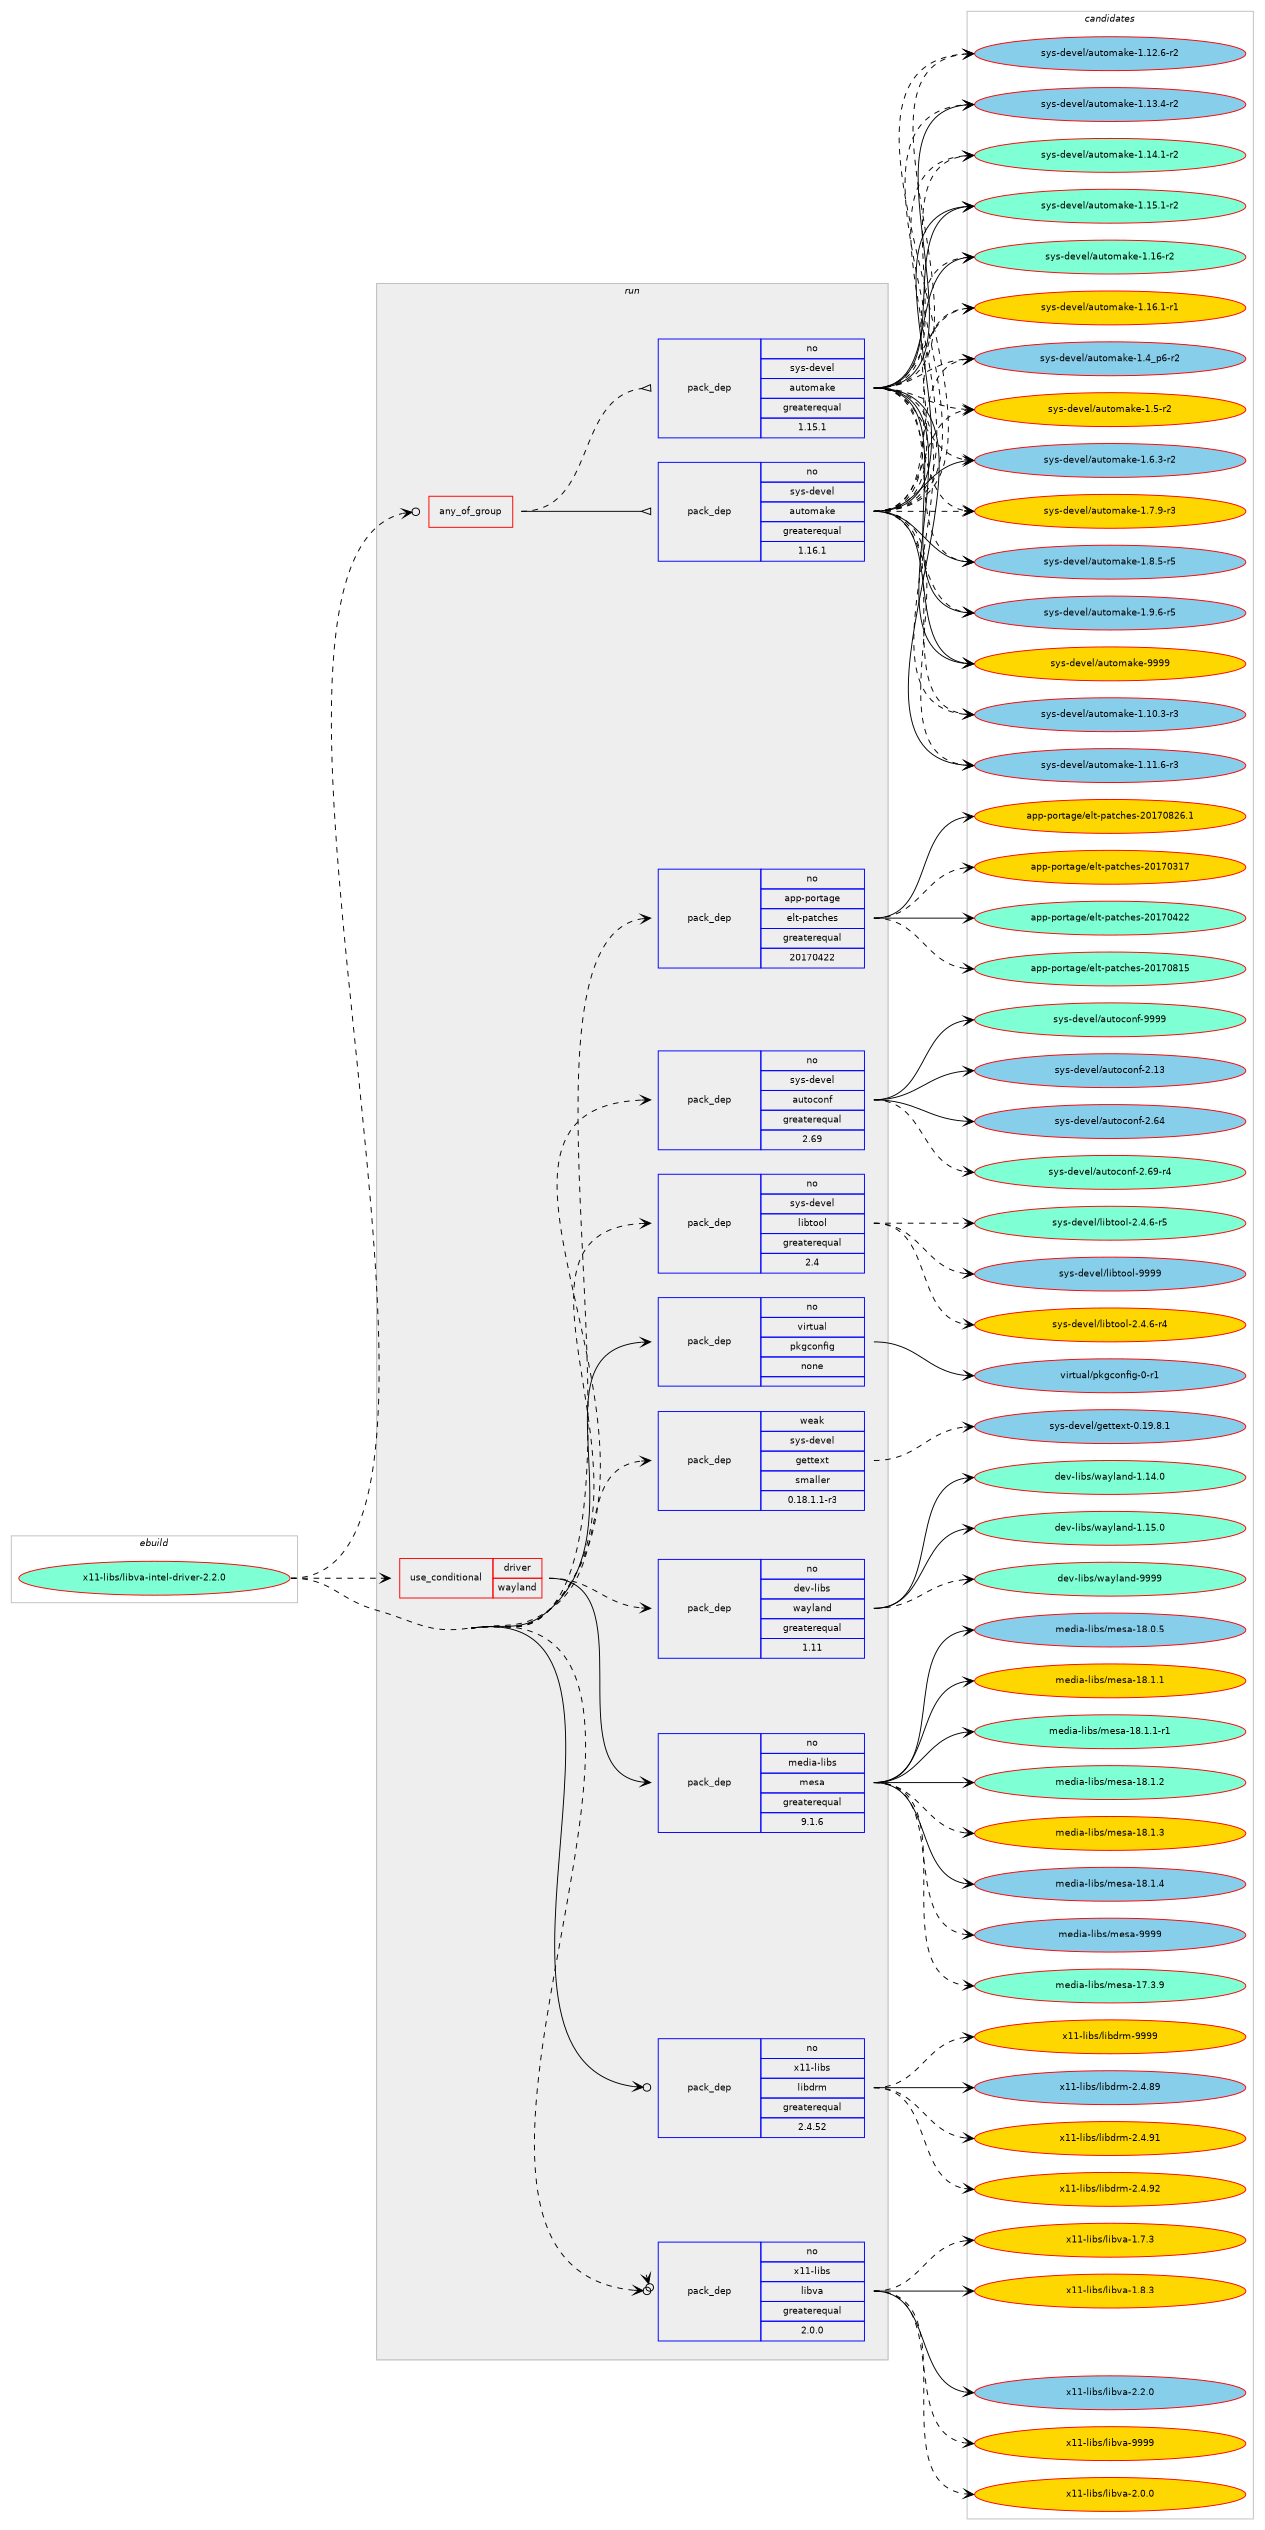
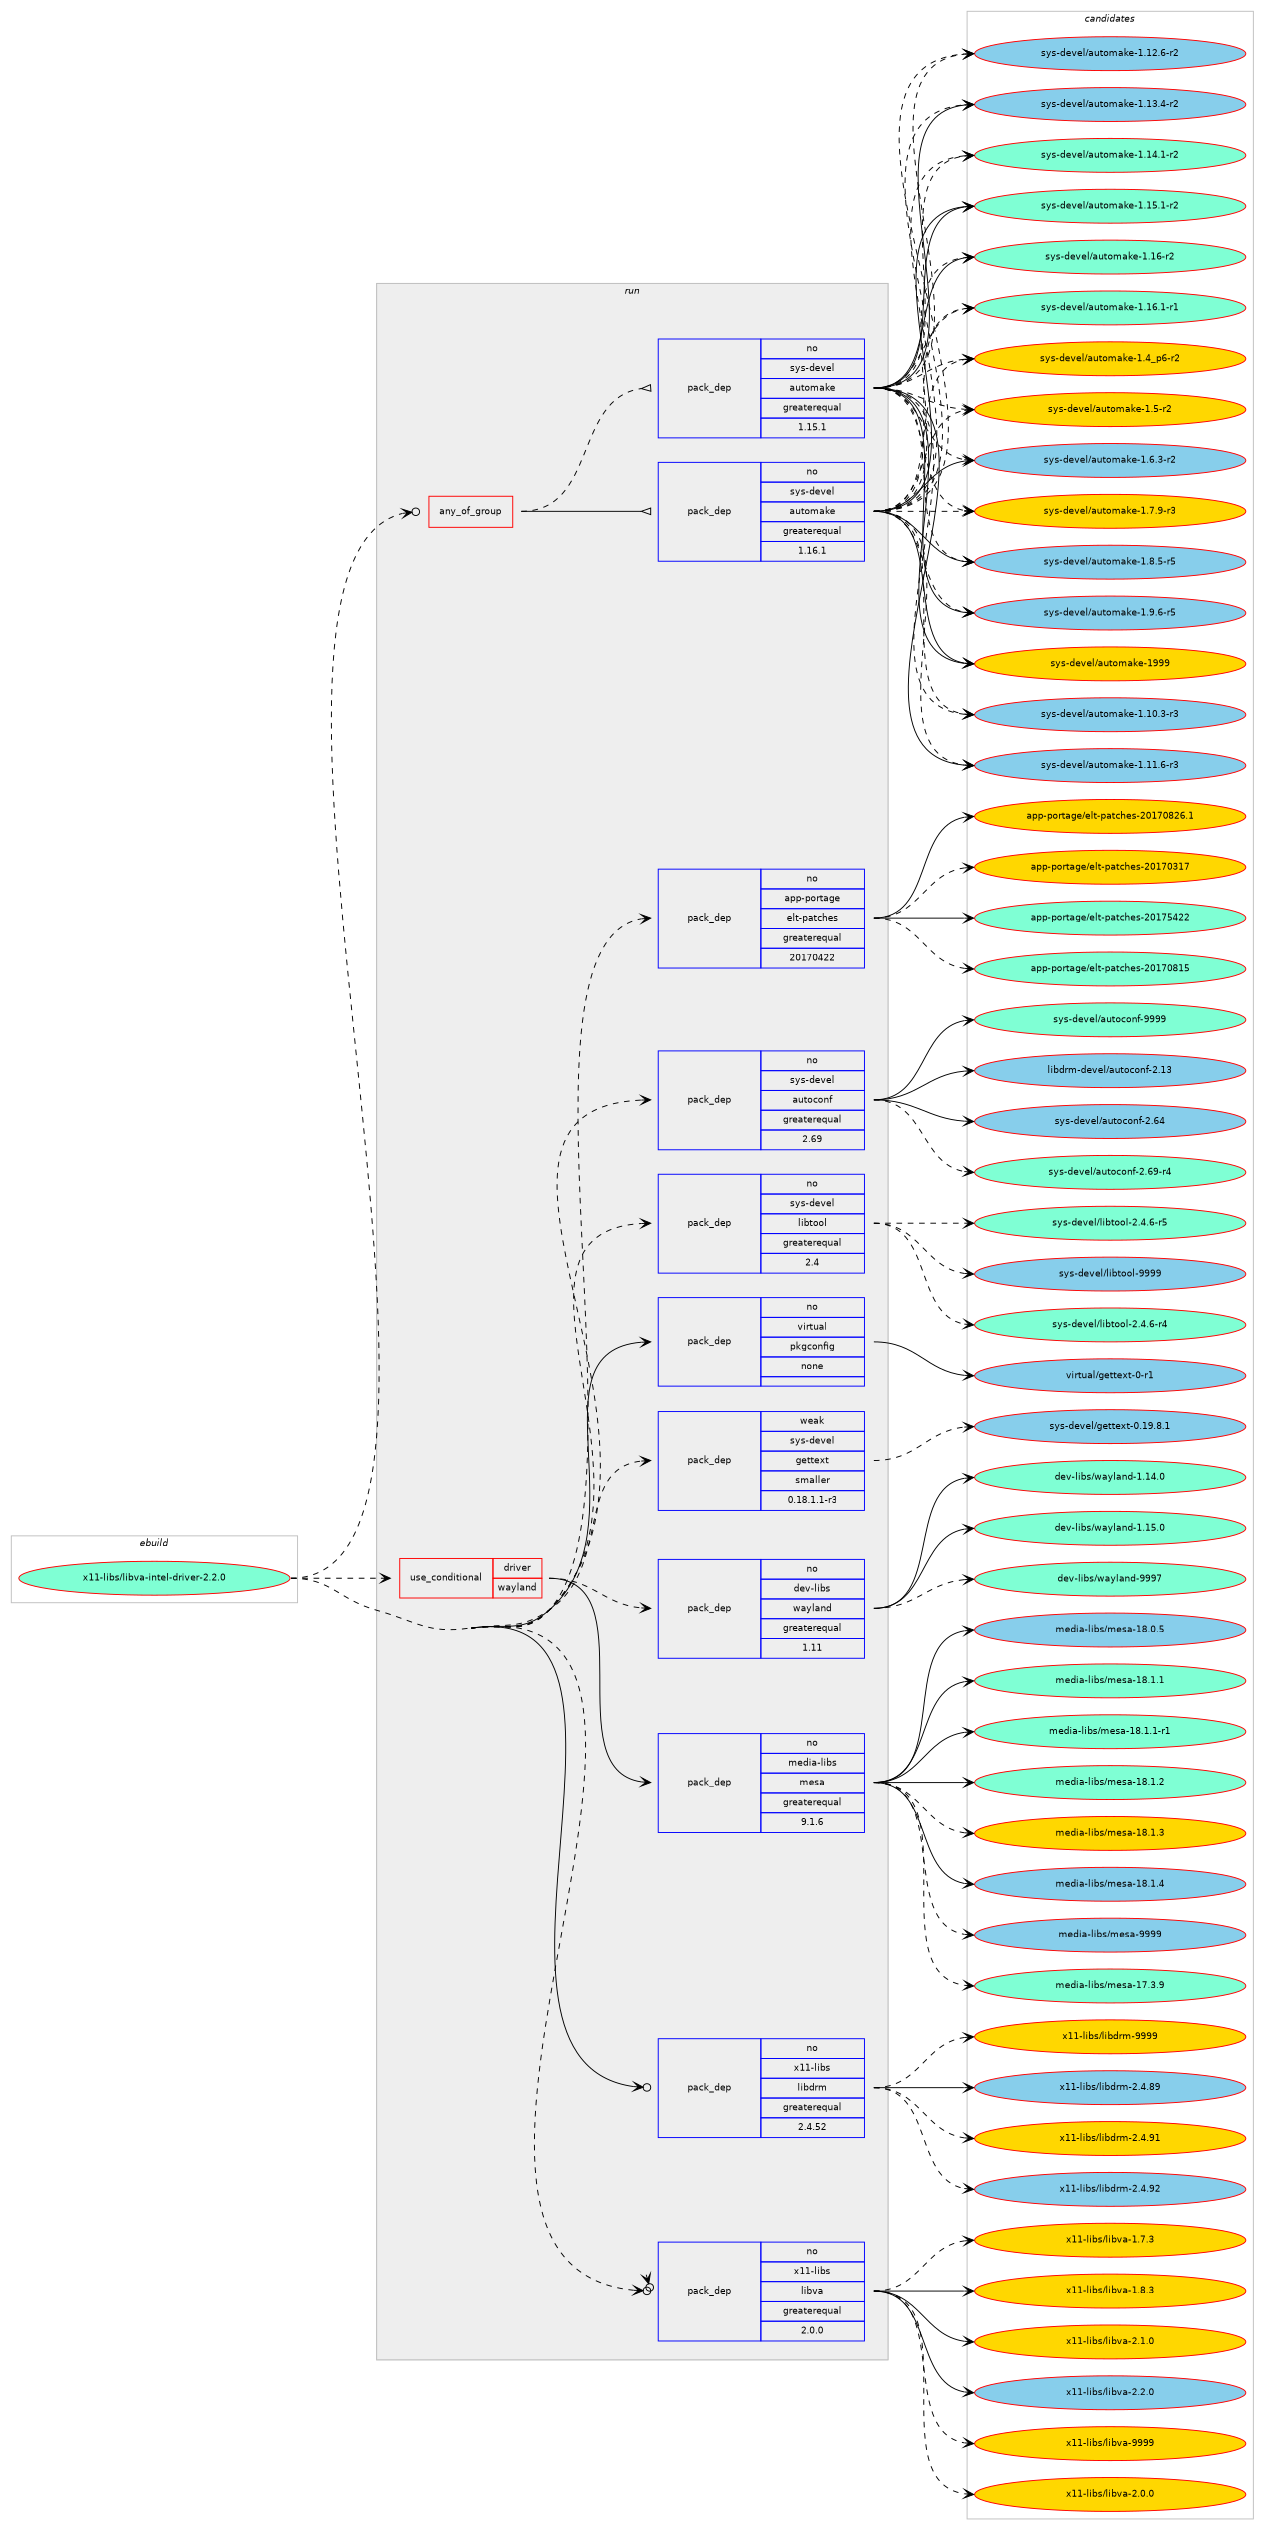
node "sys-devel/automake-1.16.1-r1": fillcolor gold -> aquamarine
node "sys-devel/automake-1.4_p6-r2": fillcolor skyblue -> gold
node "sys-devel/automake-9999": label "sys-devel/automake-9999" -> "sys-devel/automake-1999"
node "app-portage/elt-patches-20170422": label "app-portage/elt-patches-20170422" -> "app-portage/elt-patches-20175422"
node "sys-devel/autoconf-2.13": label "sys-devel/autoconf-2.13" -> "libdrm-devel/autoconf-2.13"
node "sys-devel/libtool-2.4.6-r4": fillcolor gold -> aquamarine
node "virtual/pkgconfig-0-r1": label "virtual/pkgconfig-0-r1" -> "virtual/gettext-0-r1"
node "dev-libs/wayland-9999": label "dev-libs/wayland-9999" -> "dev-libs/wayland-9997"
node "media-libs/mesa-18.1.1": fillcolor gold -> aquamarine
node "x11-libs/libdrm-2.4.92": fillcolor gold -> skyblue
node "x11-libs/libva-2.1.0": added
